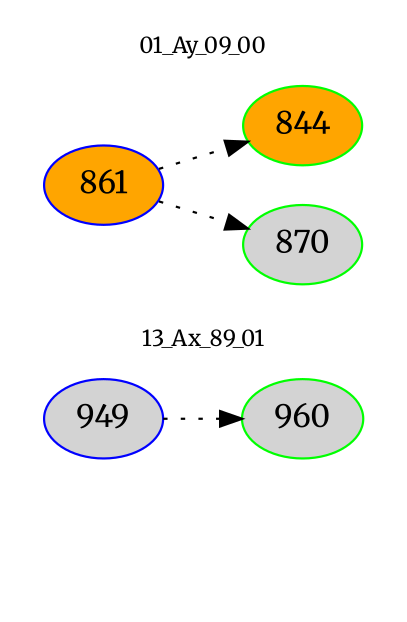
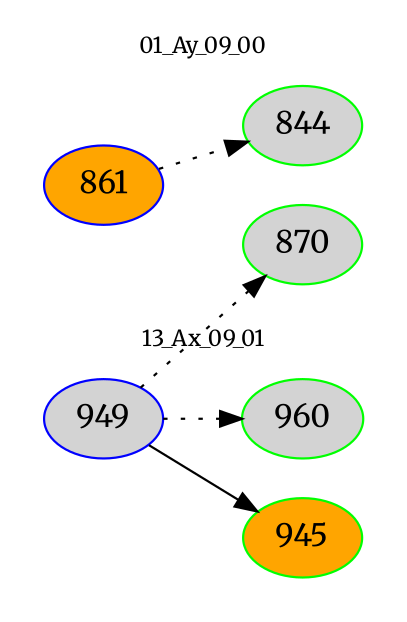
node "844": fillcolor orange -> lightgrey
edge "861" -> "870": now "949" -> "870"
cluster "13_Ax_89_01": label "13_Ax_89_01" -> "13_Ax_09_01"
node "945": added
